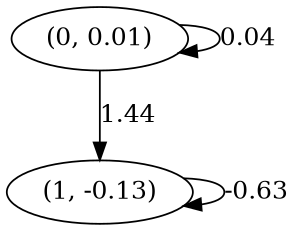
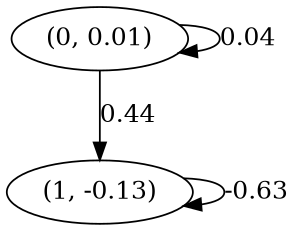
edge "(0, 0.01)" -> "(1, -0.13)": label "1.44" -> "0.44"
